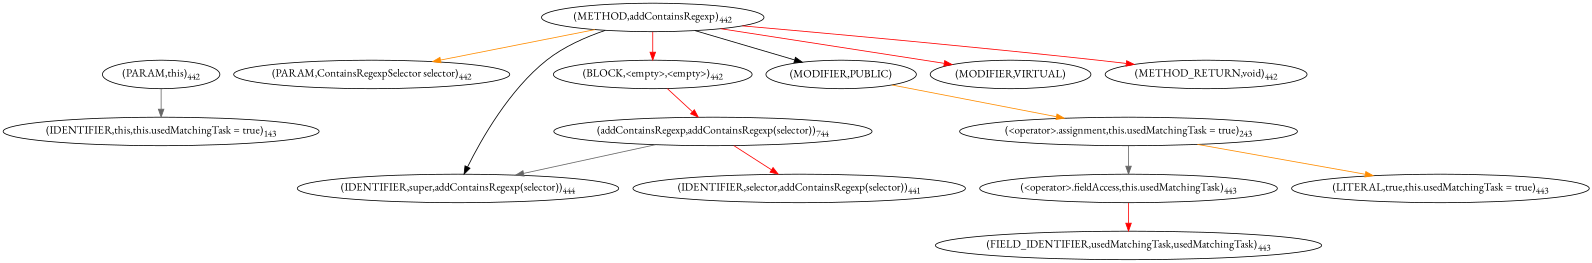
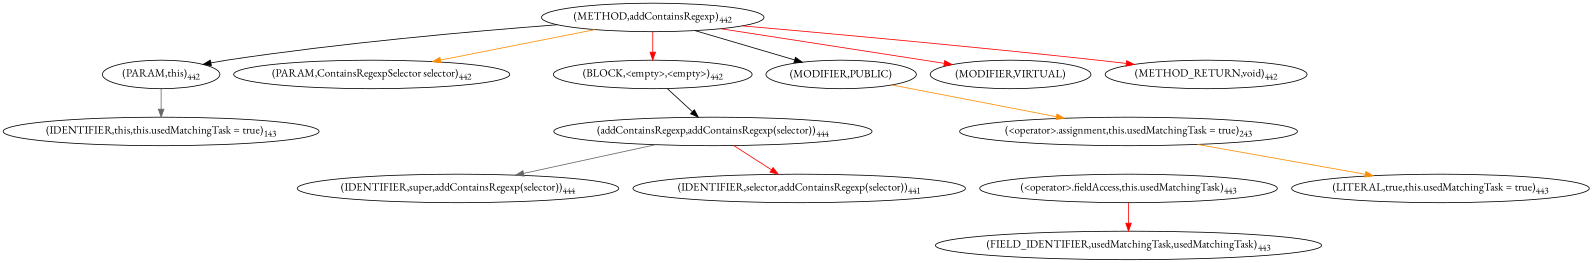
edge "(METHOD,addContainsRegexp)" -> "(IDENTIFIER,super,addContainsRegexp(selector))": now "(METHOD,addContainsRegexp)" -> "(PARAM,this)"
edge "(BLOCK,<empty>,<empty>)" -> "(addContainsRegexp,addContainsRegexp(selector))": color red -> black
node "(addContainsRegexp,addContainsRegexp(selector))": text "744" -> "444"
edge "(<operator>.assignment,this.usedMatchingTask = true)" -> "(<operator>.fieldAccess,this.usedMatchingTask)": removed
